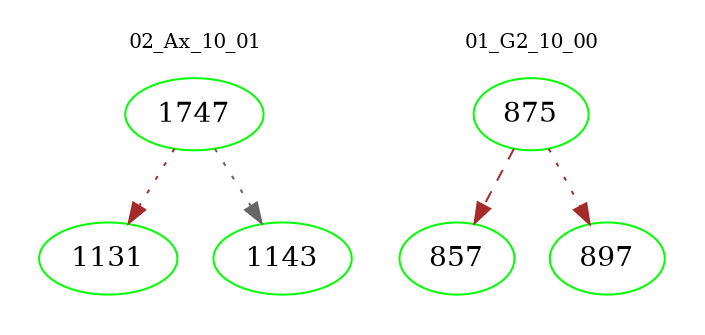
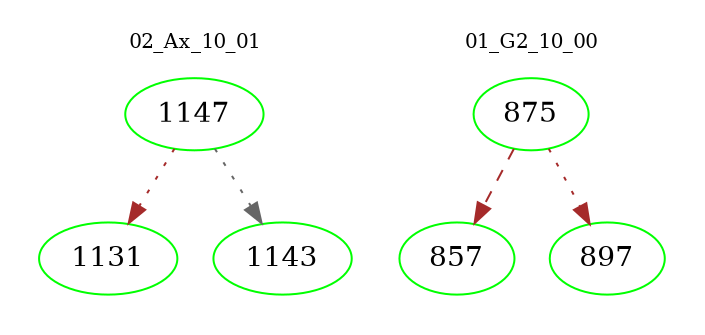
node "1747": label "1747" -> "1147"
